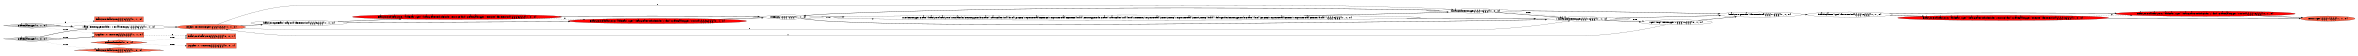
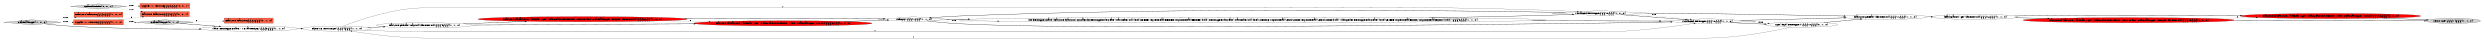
node "return v.get()@@@14@@@['1', '1', '0']": fillcolor tomato -> lightgray
node "Object r = resource.get()@@@4@@@['1', '1', '0']": fillcolor tomato -> white
edge "createCallLogger['0', '1', '0']" -> "Supplier<?> resource@@@2@@@['1', '1', '0']": reversed
edge "createCallLogger['1', '0', '0']" -> "Supplier<?> resource@@@2@@@['1', '1', '0']": style bold -> dotted
node "createFileFinder['0', '0', '1']": fillcolor tomato -> lightgray
node "BeanStore beanStore@@@2@@@['1', '0', '0']": shape diamond -> box
